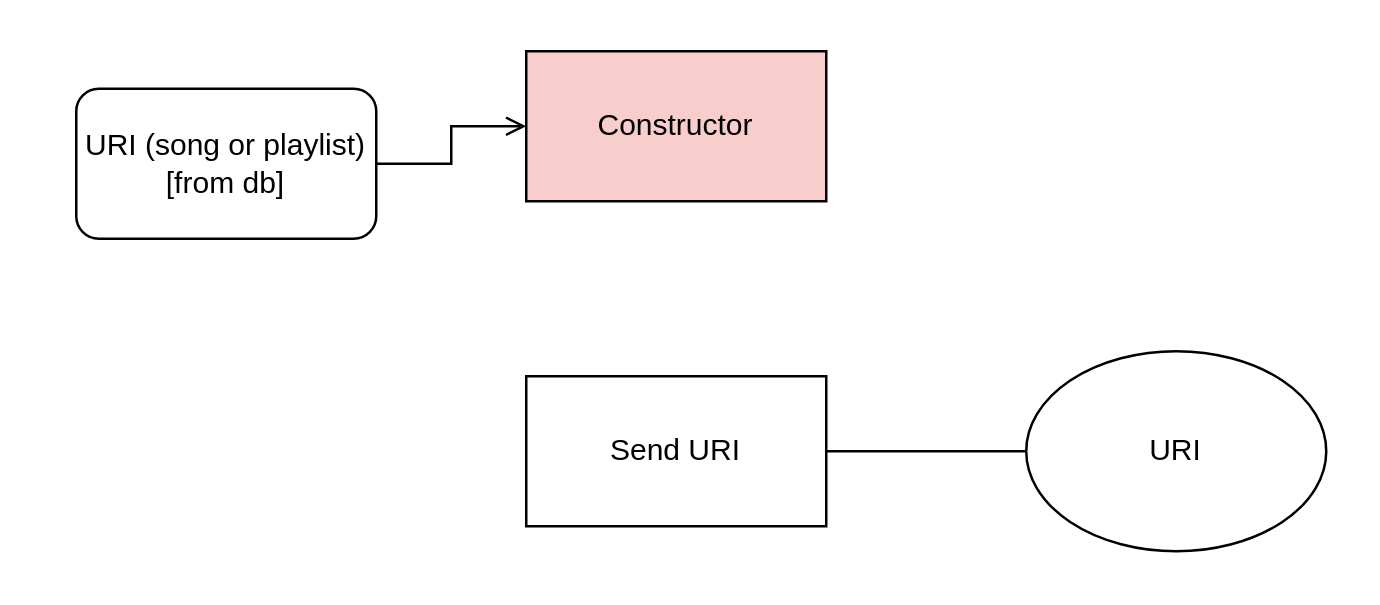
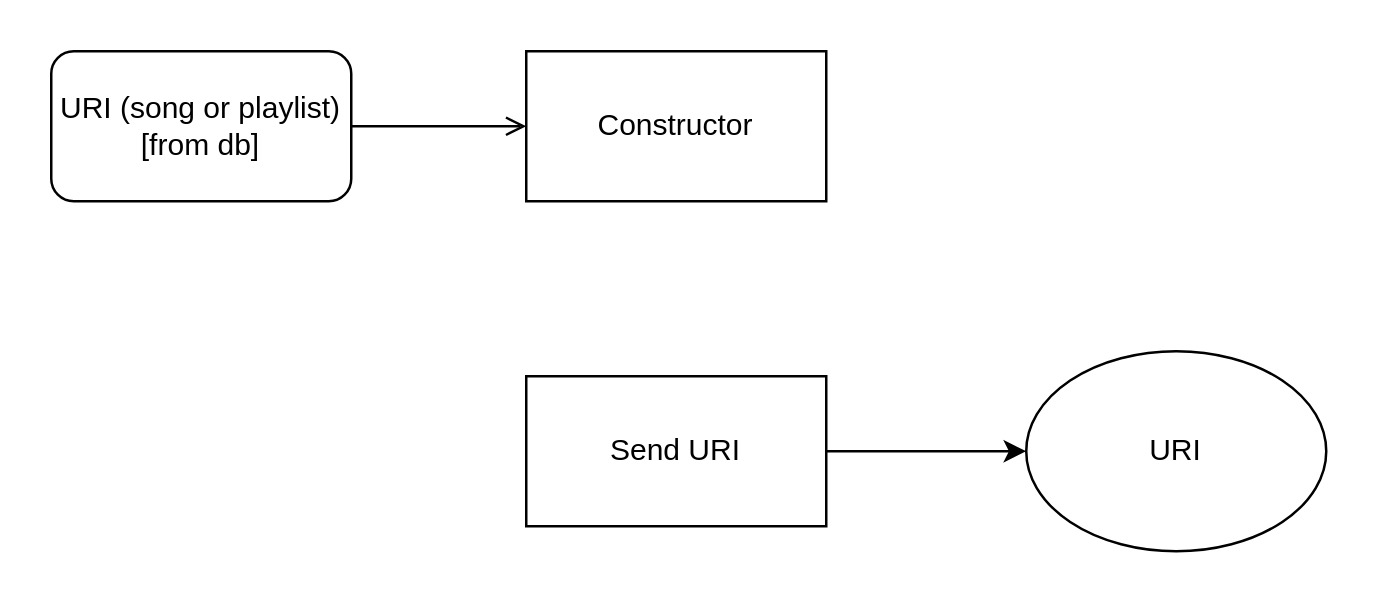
node "Constructor": fillcolor #f8cecc -> #ffffff
node "URI (song or playlist) [from db]": moved (226, 164) -> (201, 126)
edge "Send URI" -- "URI": arrowhead none -> classic
